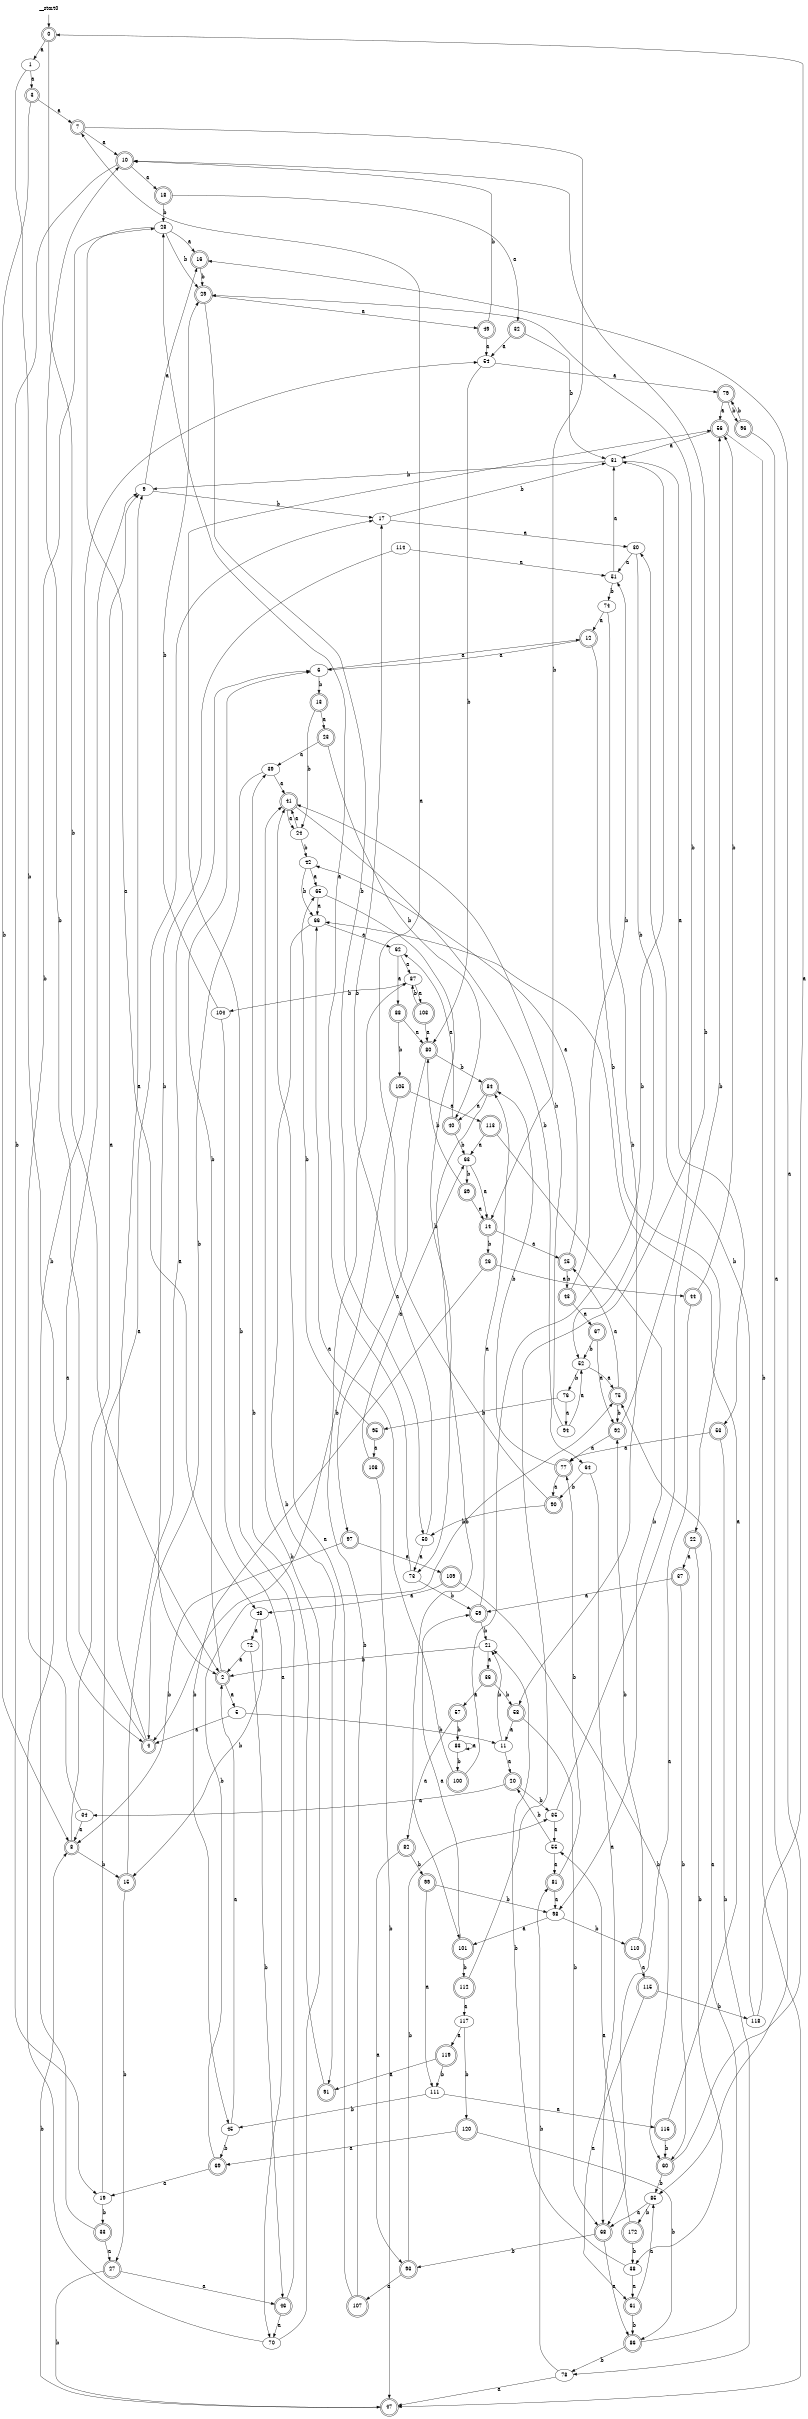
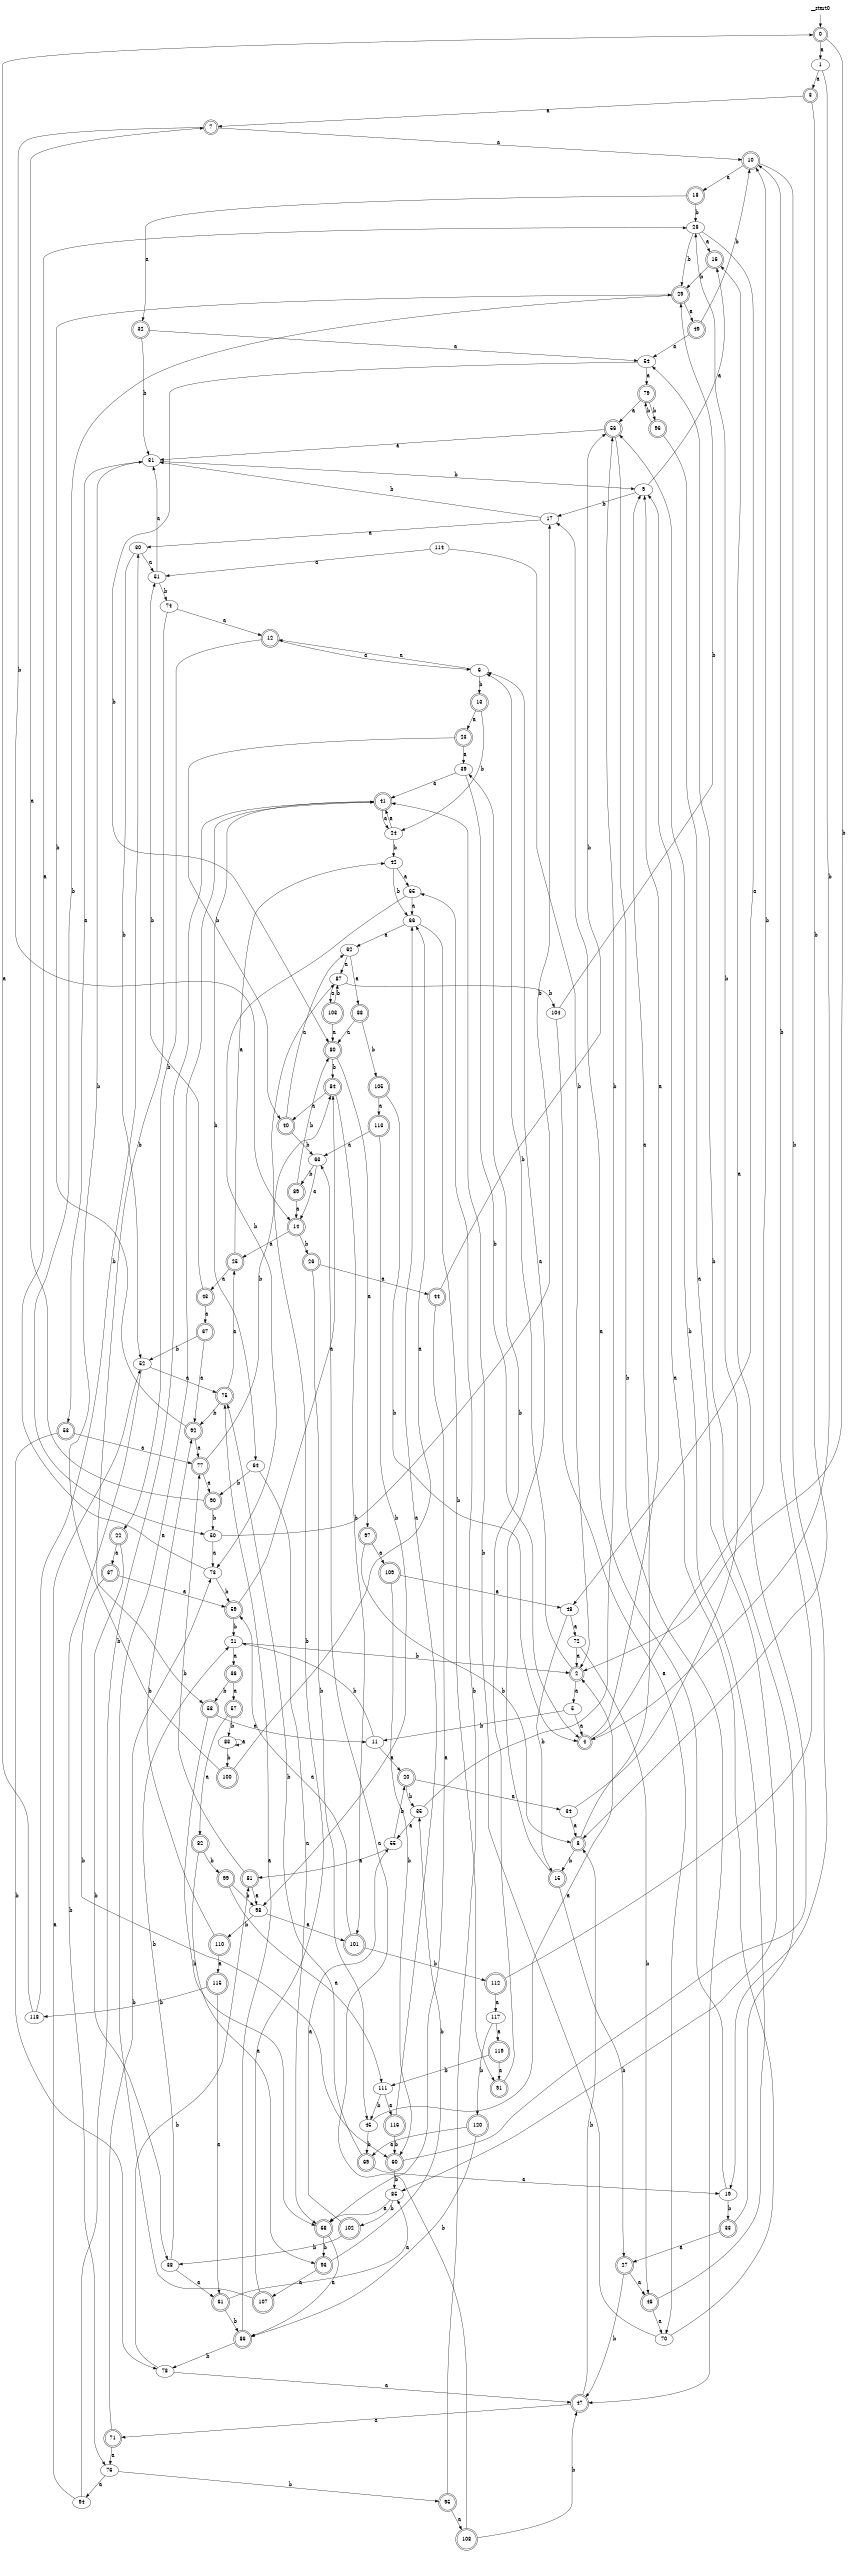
edge "25" -> "43": label "b" -> "a"
node "172": label "172" -> "102"
node "71": added
